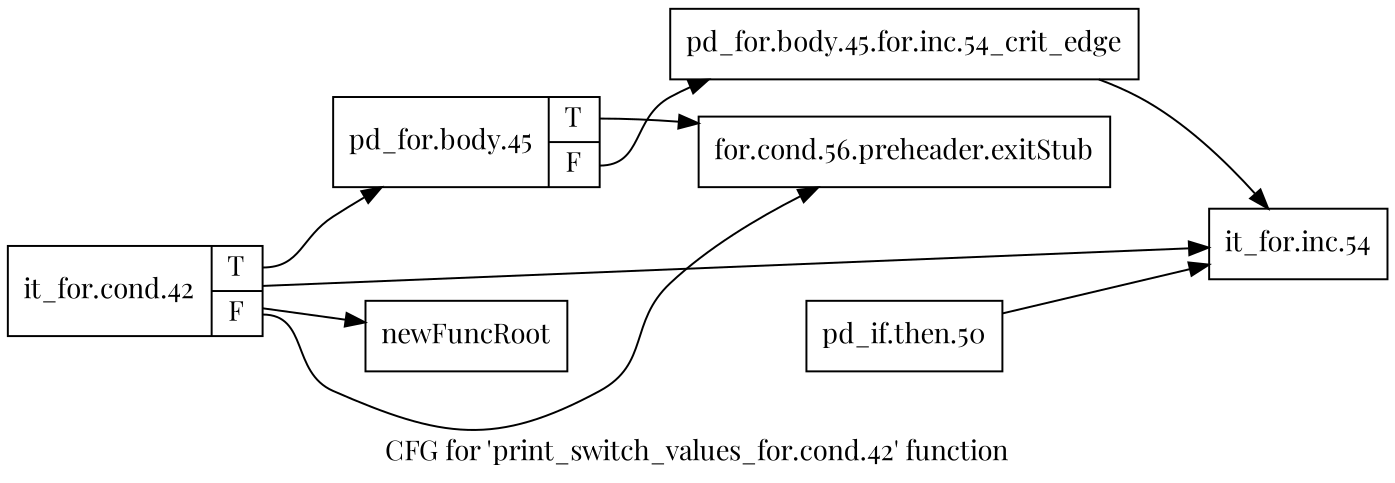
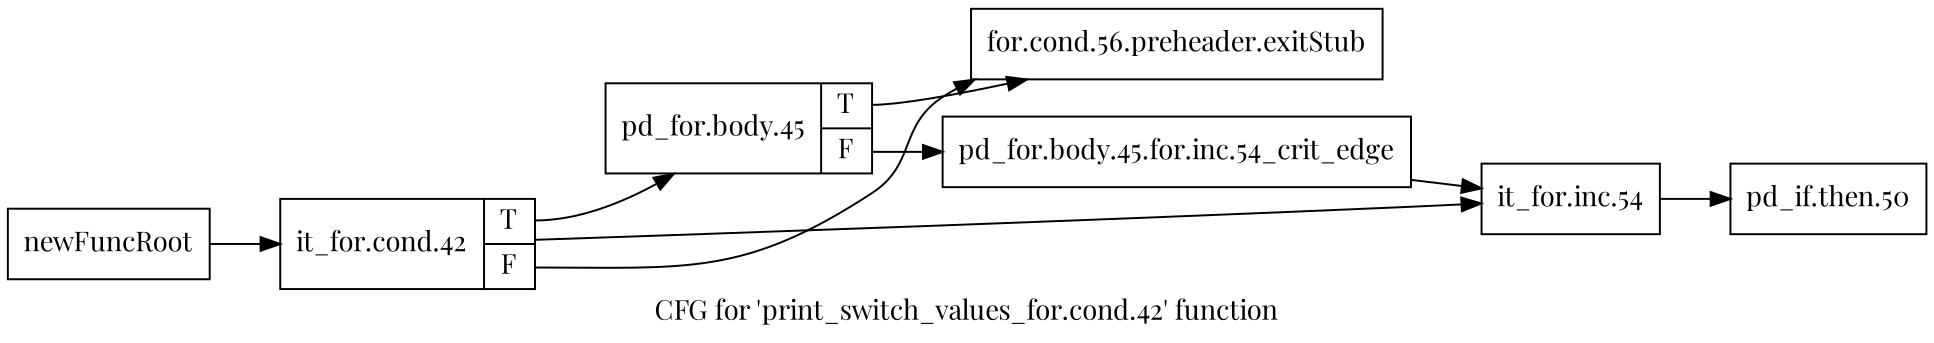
edge "pd_if.then.50" -> "it_for.inc.54": reversed
edge "it_for.cond.42" -> "newFuncRoot": reversed
